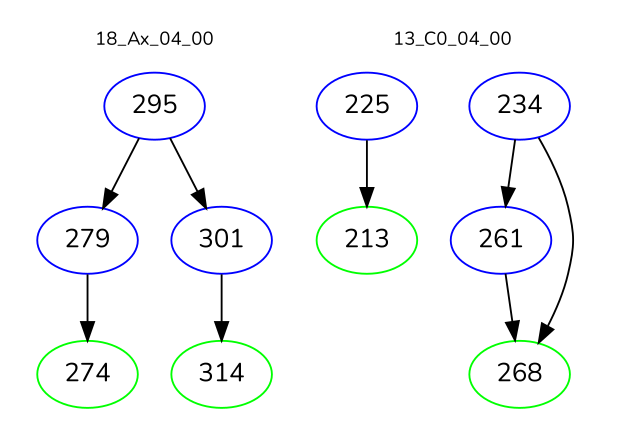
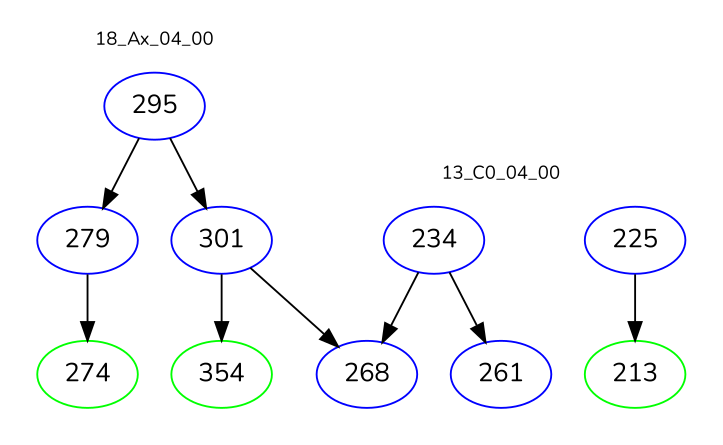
edge "261" -> "268": now "301" -> "268"
node "314": label "314" -> "354"
node "268": color green -> blue
